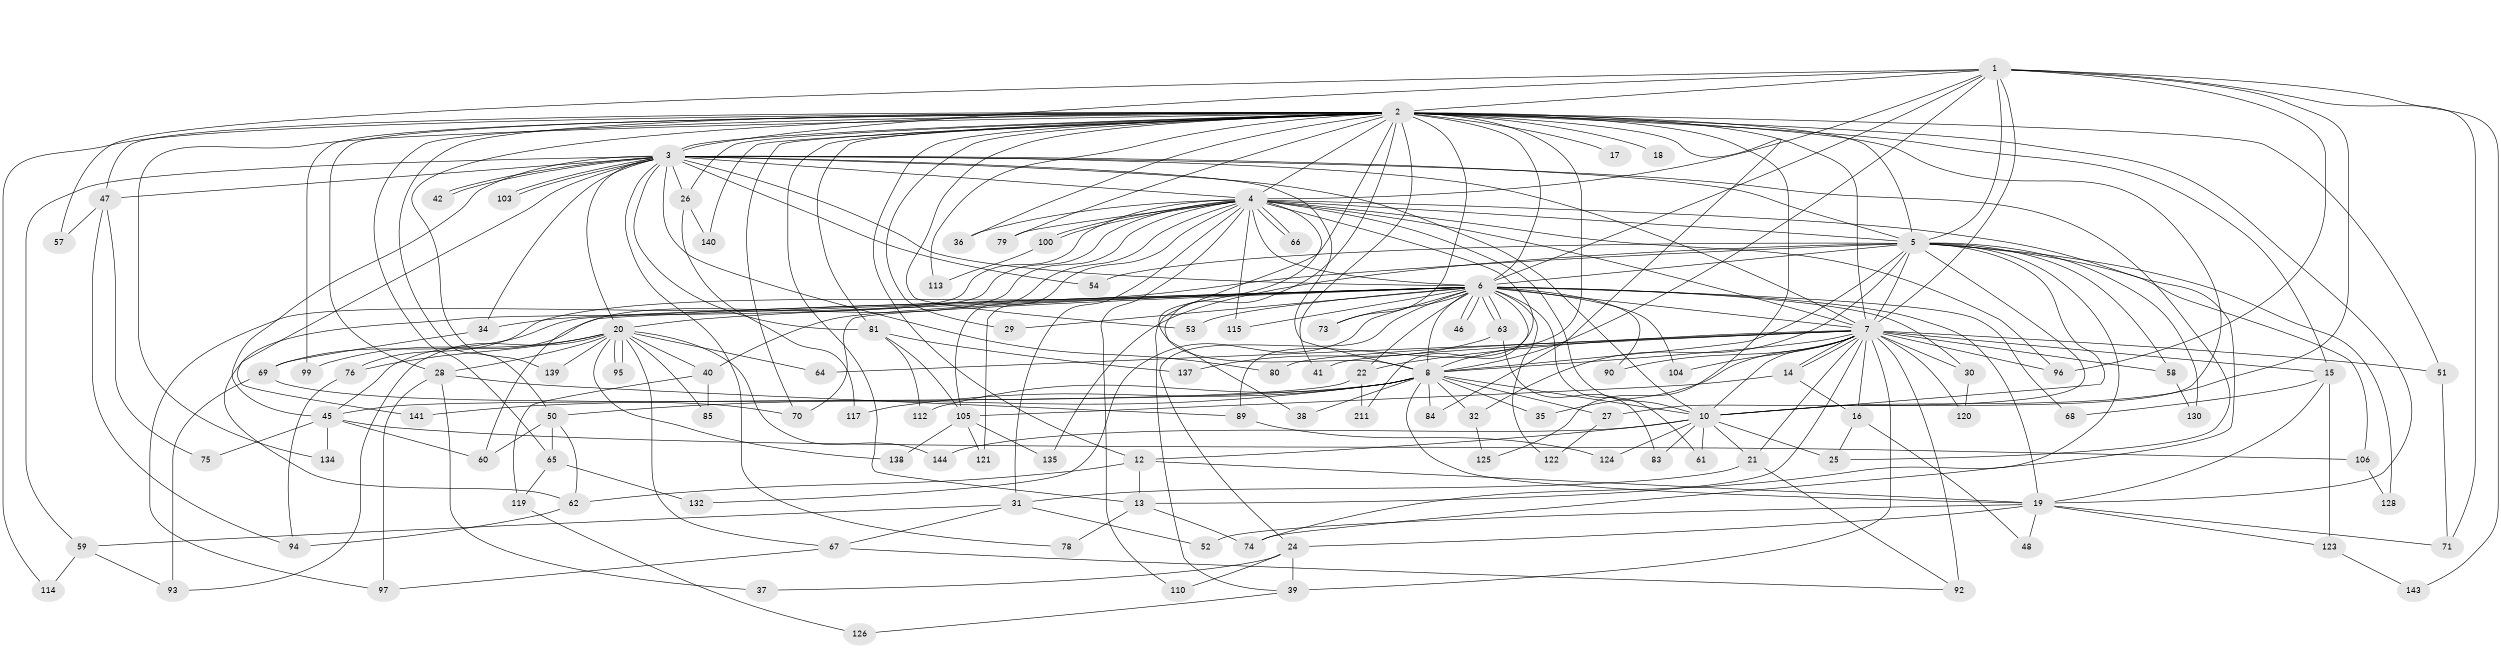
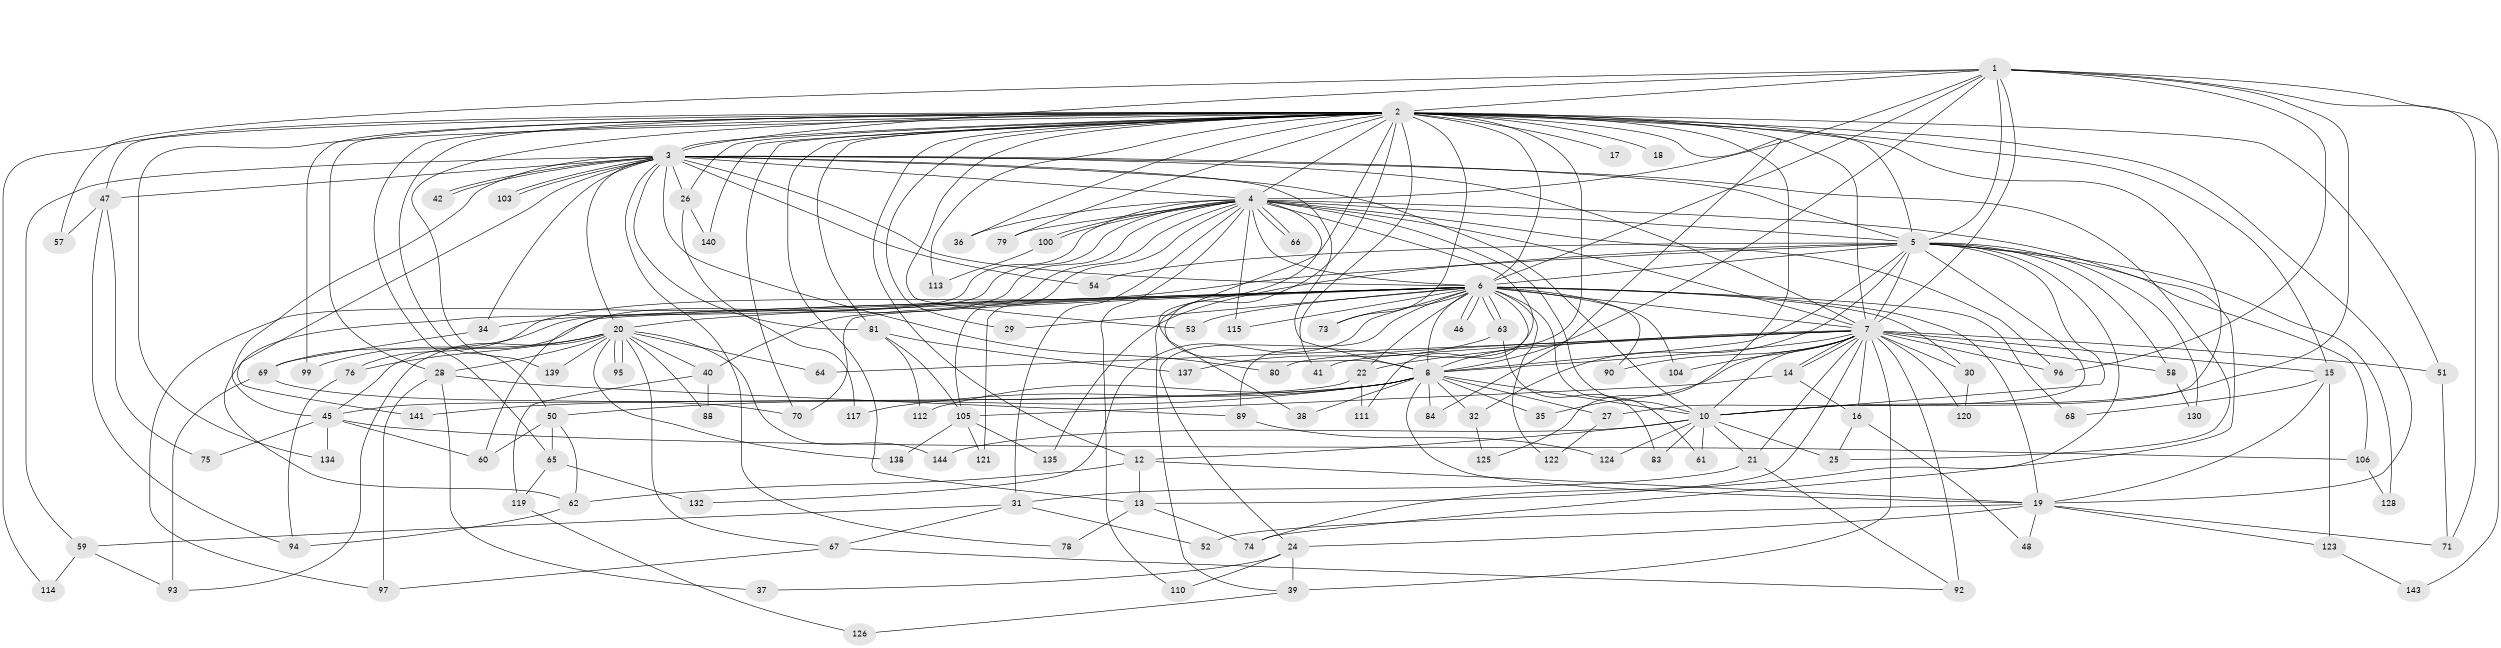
node "85": label "85" -> "88"
node "211": label "211" -> "111"
